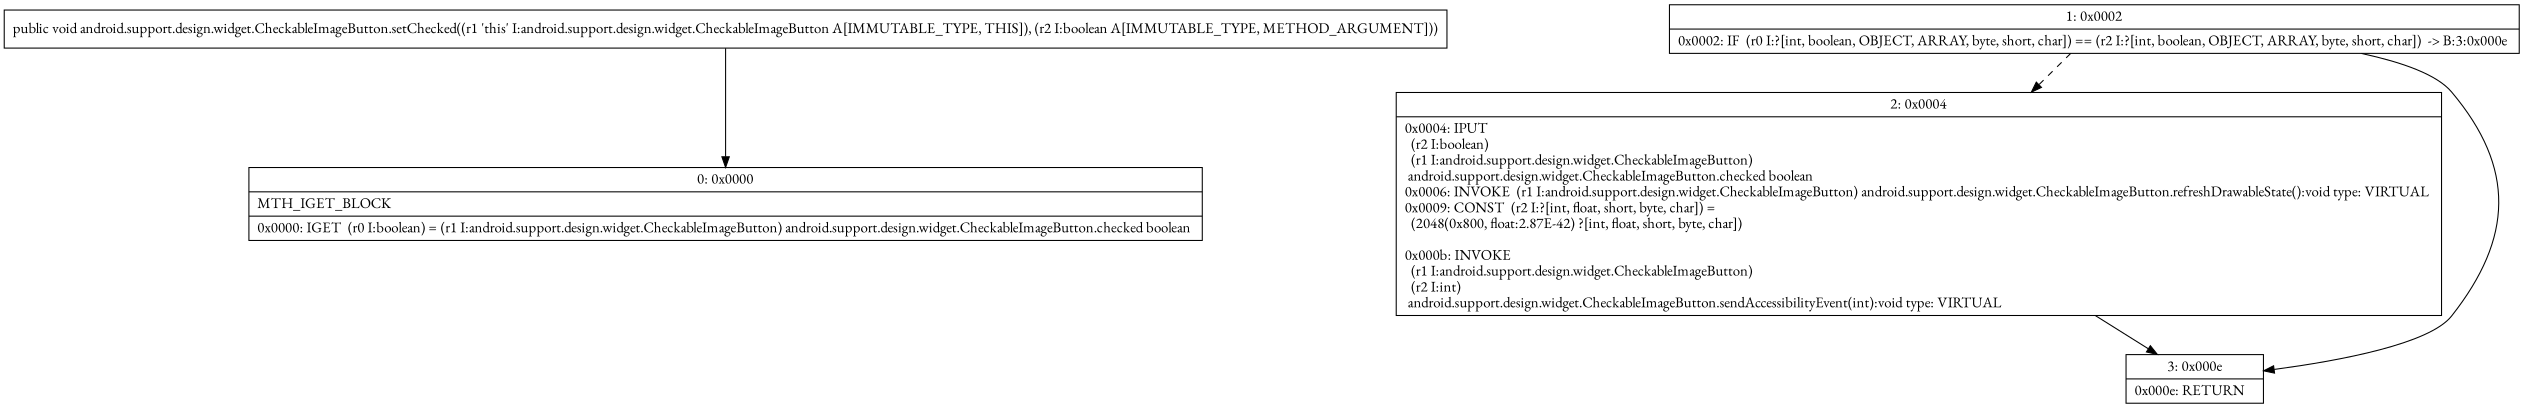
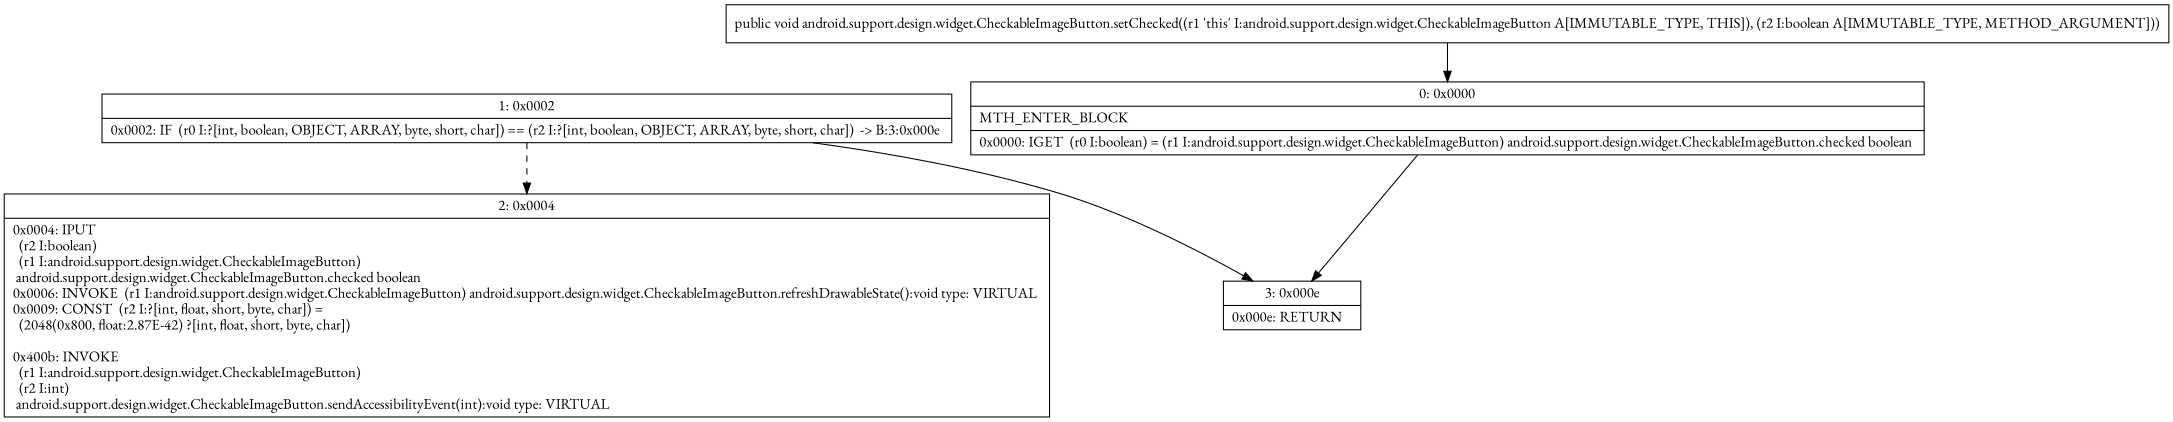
node "0: 0x0000": text "MTH_IGET_BLOCK" -> "MTH_ENTER_BLOCK"
node "2: 0x0004": text "0x000b: INVOKE" -> "0x400b: INVOKE"
edge "2: 0x0004" -> "3: 0x000e": now "0: 0x0000" -> "3: 0x000e"
